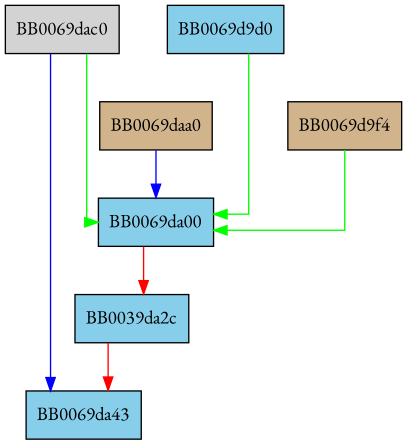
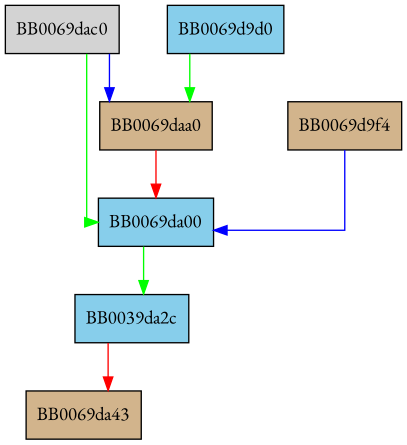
edge "BB0069d9d0" -> "BB0069da00": now "BB0069d9d0" -> "BB0069daa0"
edge "BB0069daa0" -> "BB0069da00": color blue -> red
edge "BB0069dac0" -> "BB0069da43": now "BB0069dac0" -> "BB0069daa0"
edge "BB0069d9f4" -> "BB0069da00": color green -> blue
edge "BB0069da00" -> "BB0039da2c": color red -> green
node "BB0069da43": fillcolor skyblue -> tan
